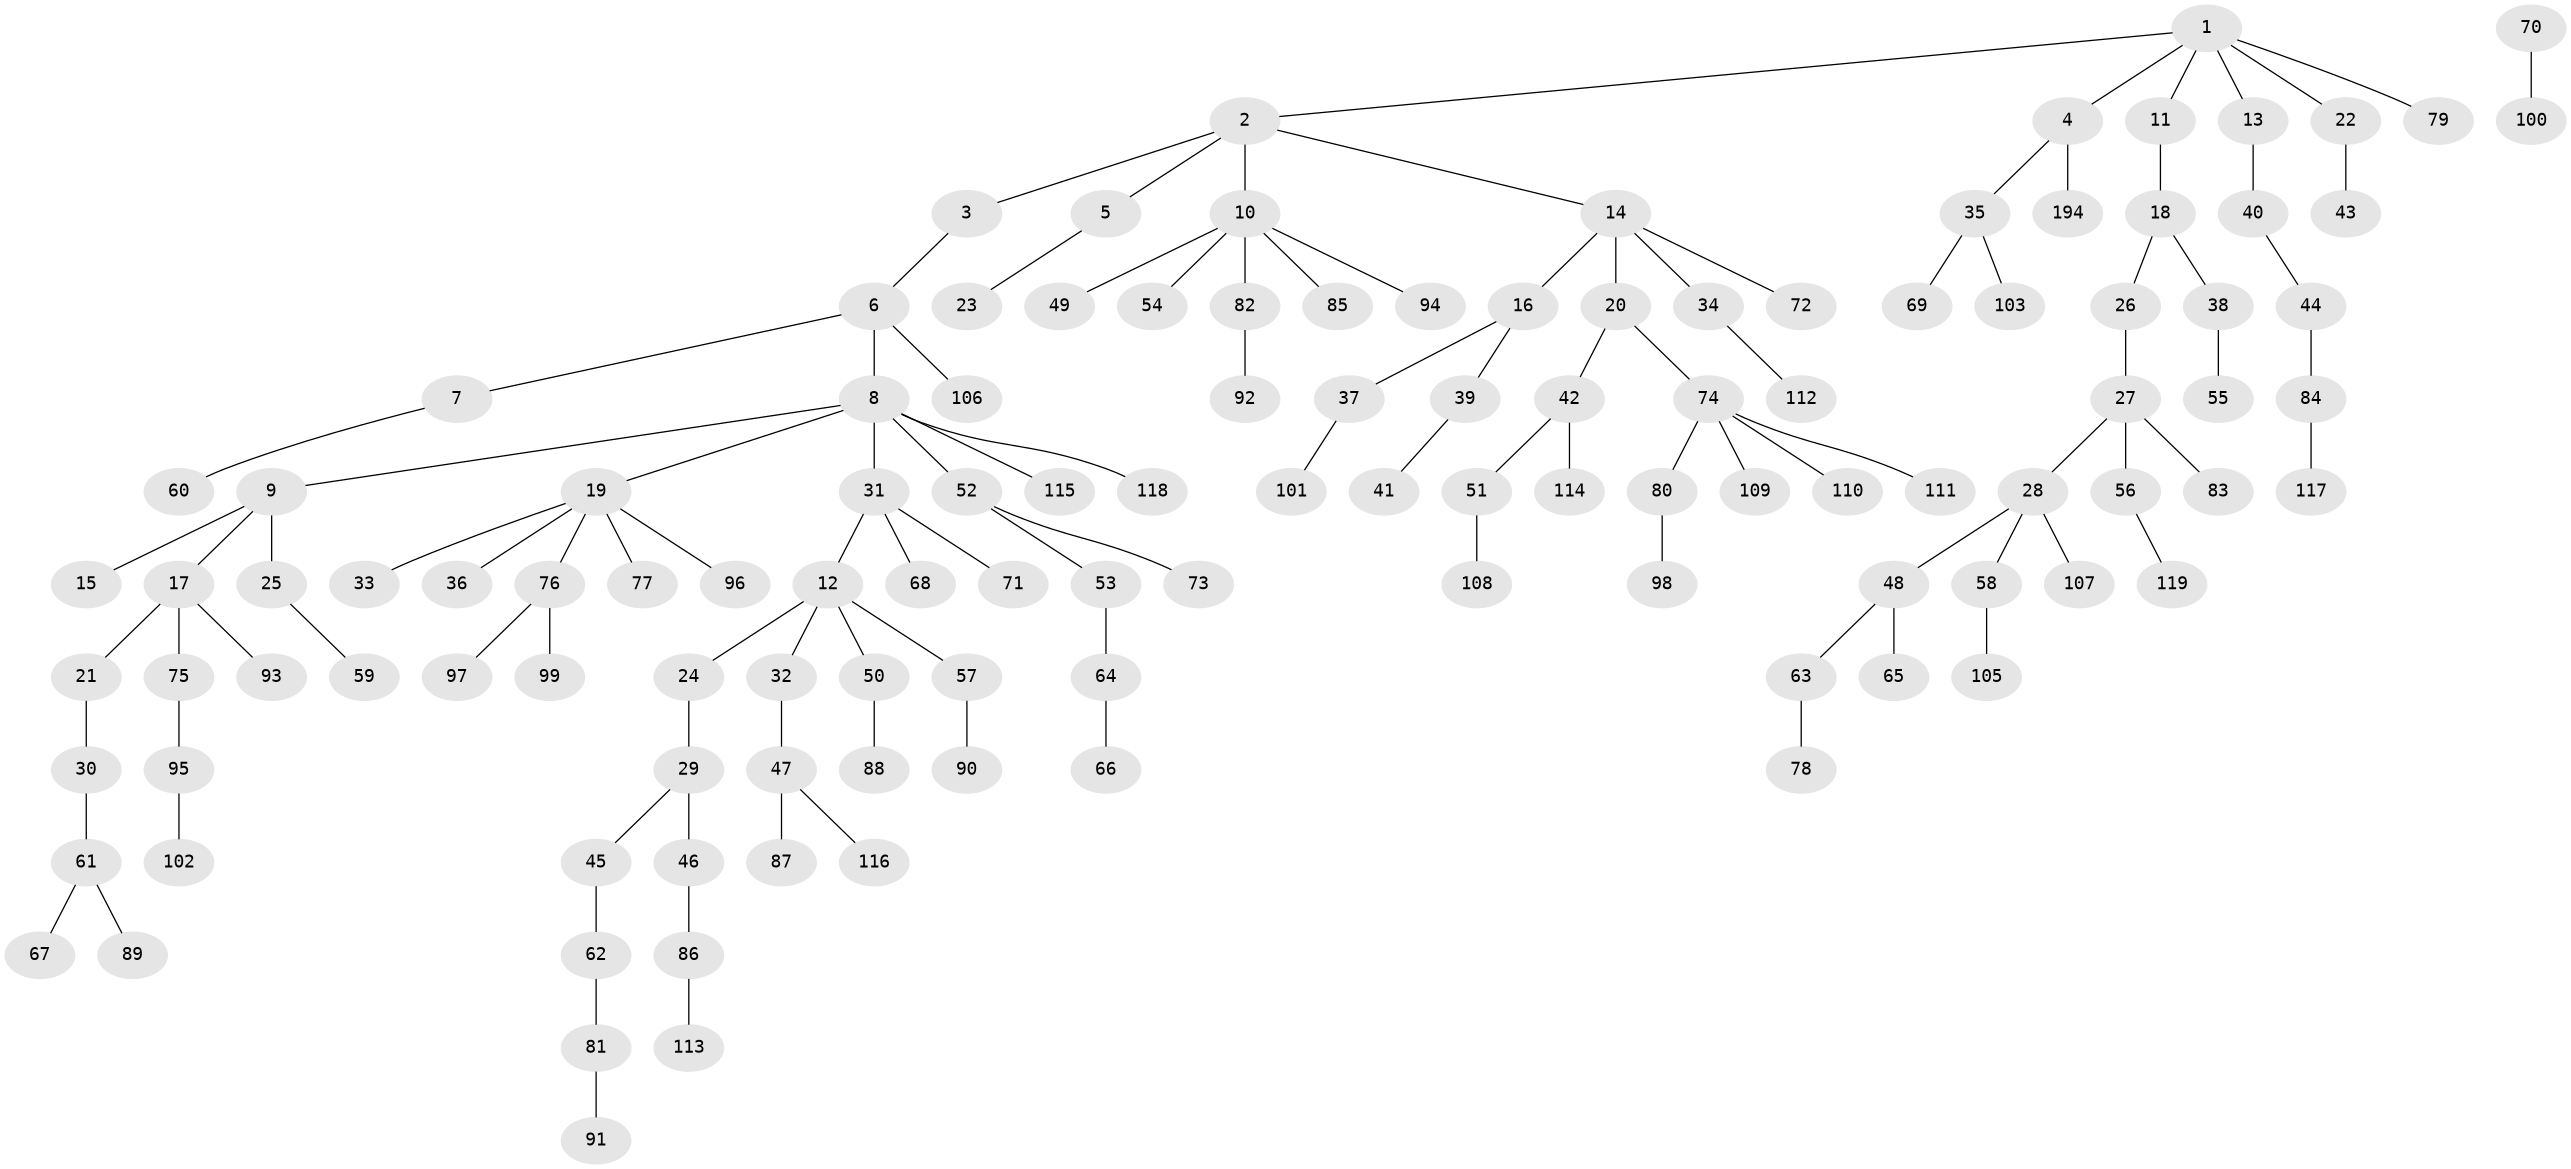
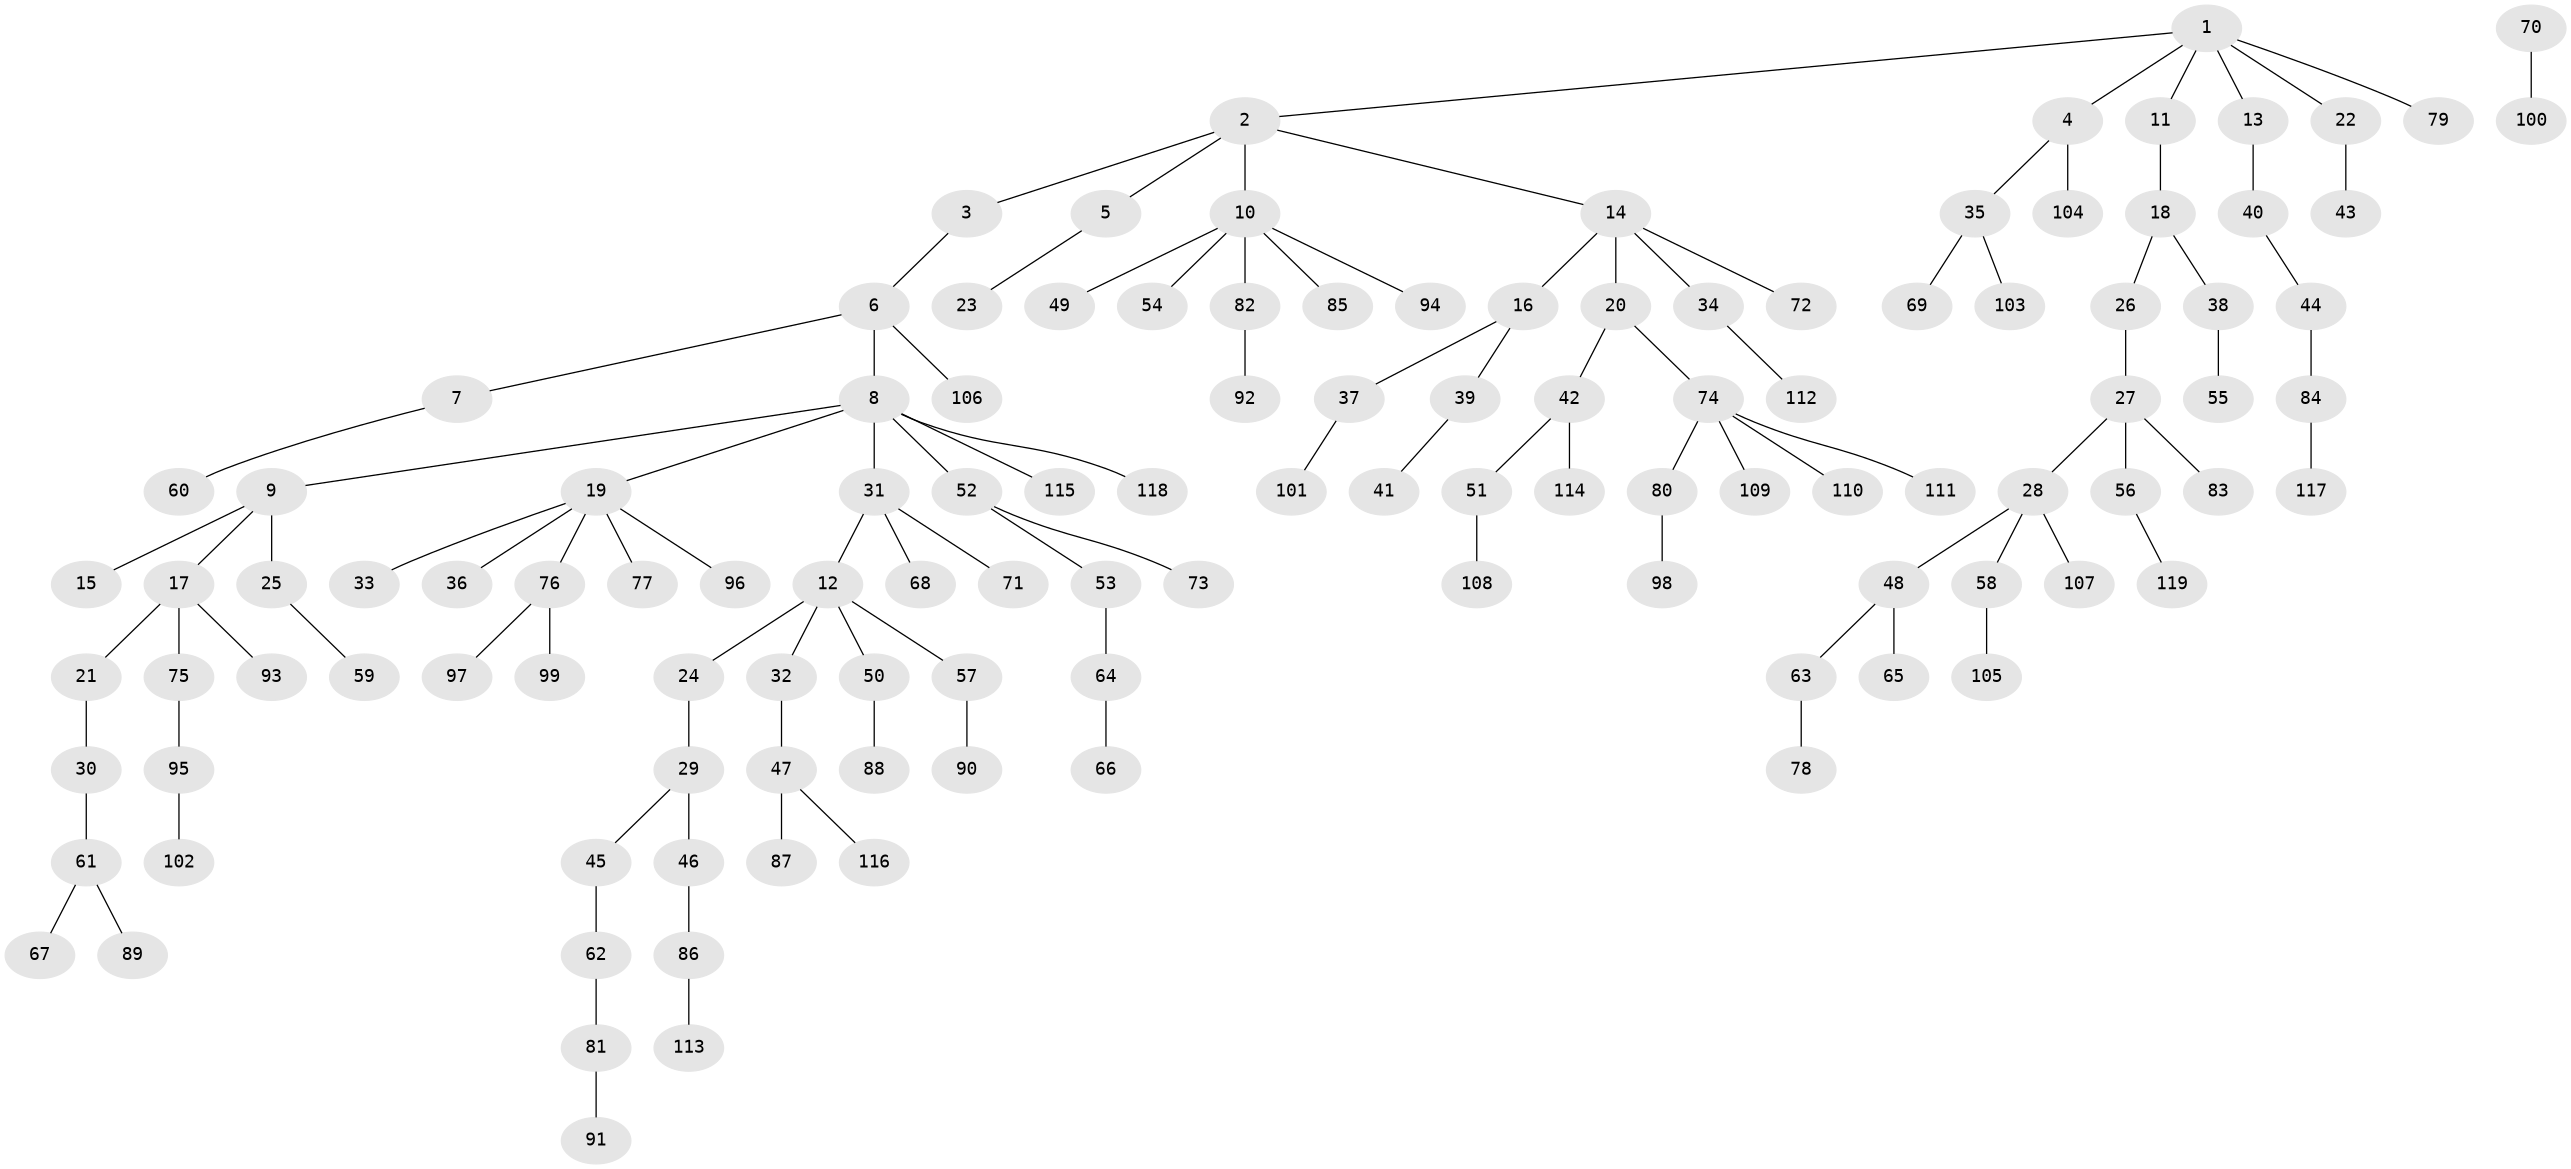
node "194": label "194" -> "104"
